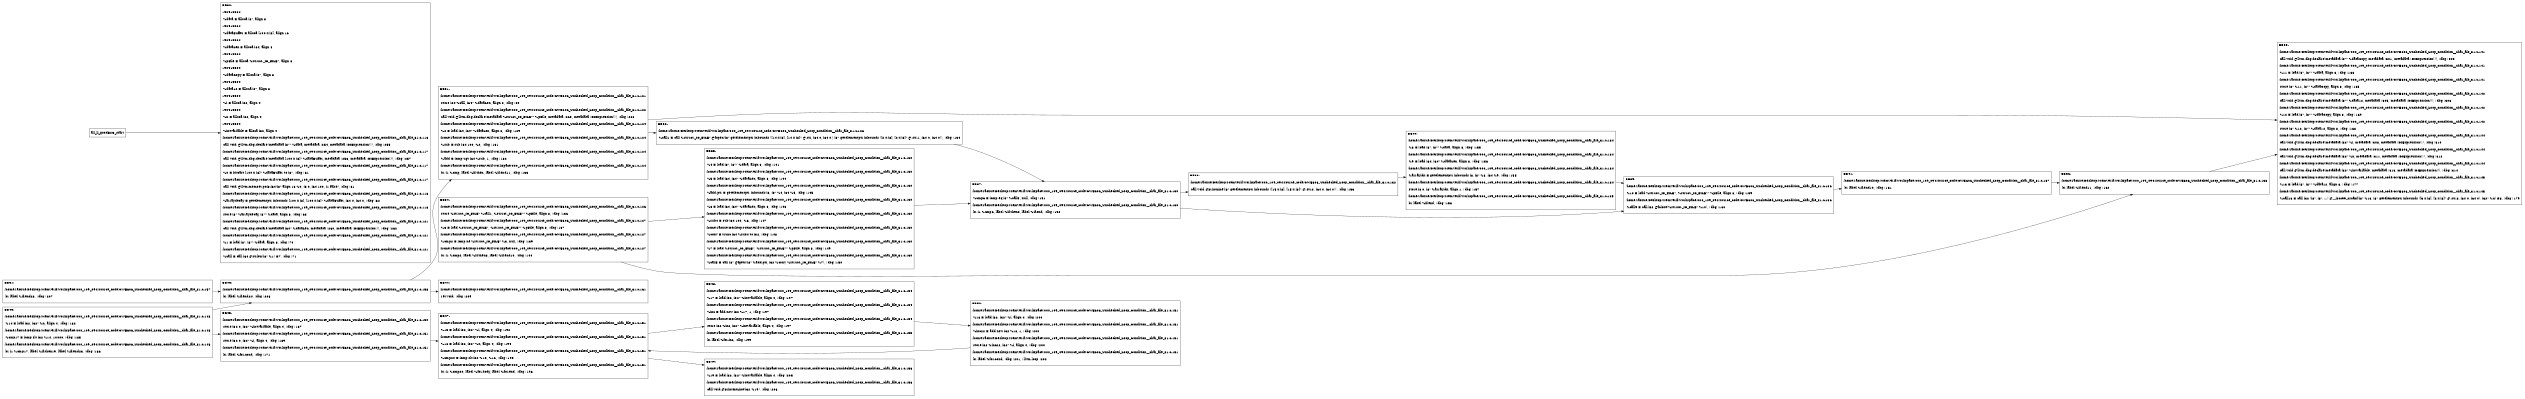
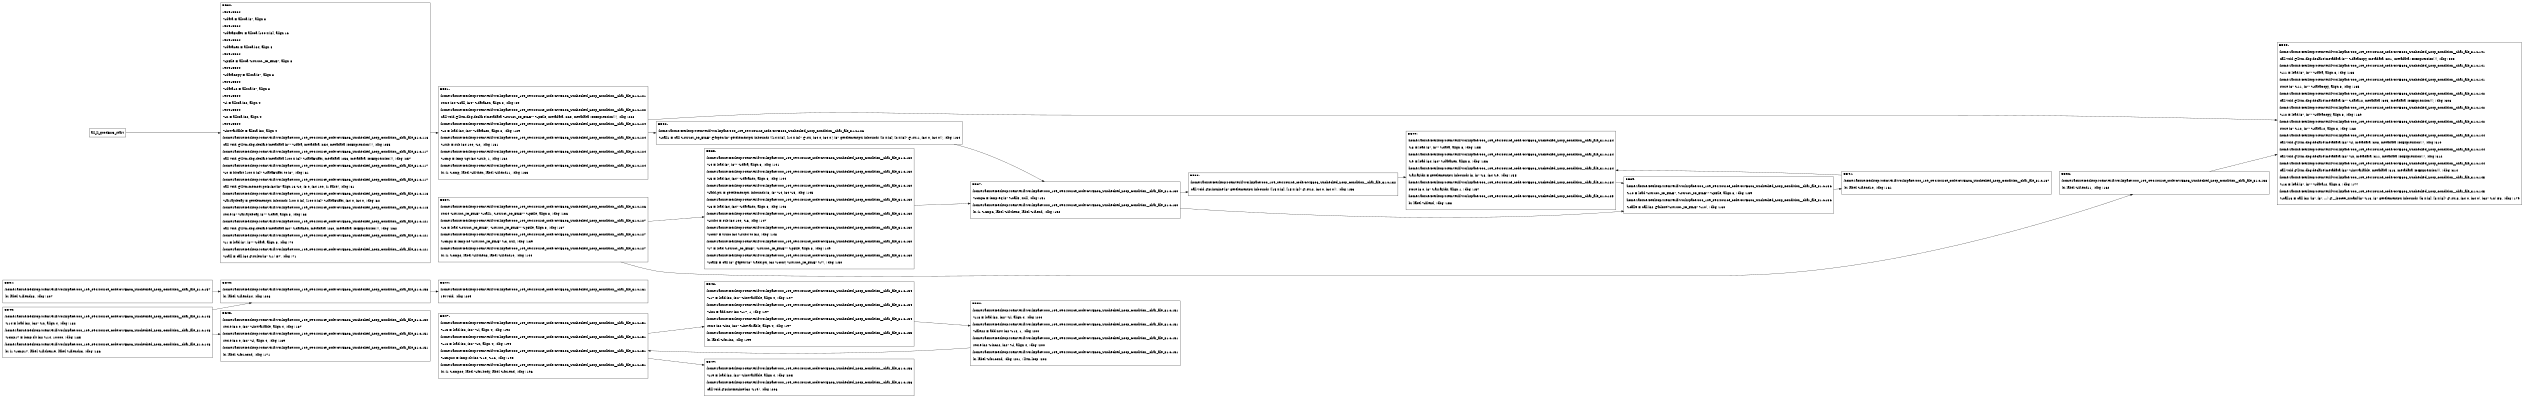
node "BB31:": text "%add = icmp ugt i64 %sub, 1, !dbg !132" -> "%cmp = icmp ugt i64 %sub, 1, !dbg !132"
edge "BB41:" -> "BB36:": now "BB41:" -> "BB40:"
edge "BB46:" -> "BB31:": now "BB30:" -> "BB31:"
node "BB50:": text "%inc22 = add nsw i32 %18, 1, !dbg !200" -> "%file22 = add nsw i32 %18, 1, !dbg !200"
edge "BB45:" -> "BB47:": removed
